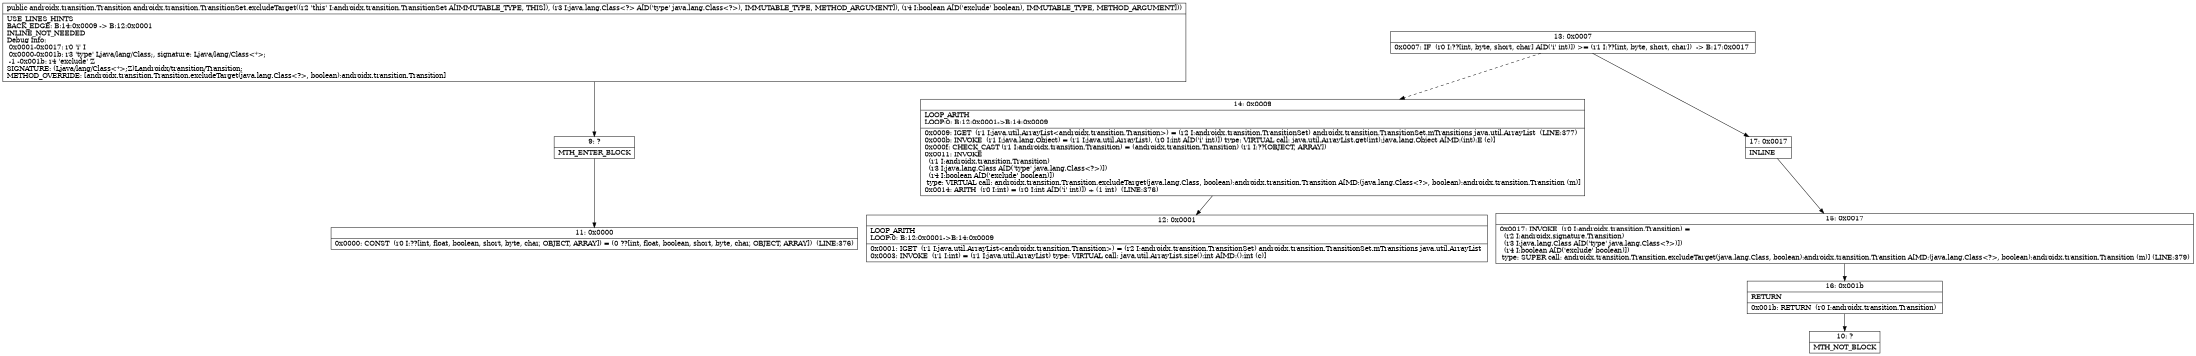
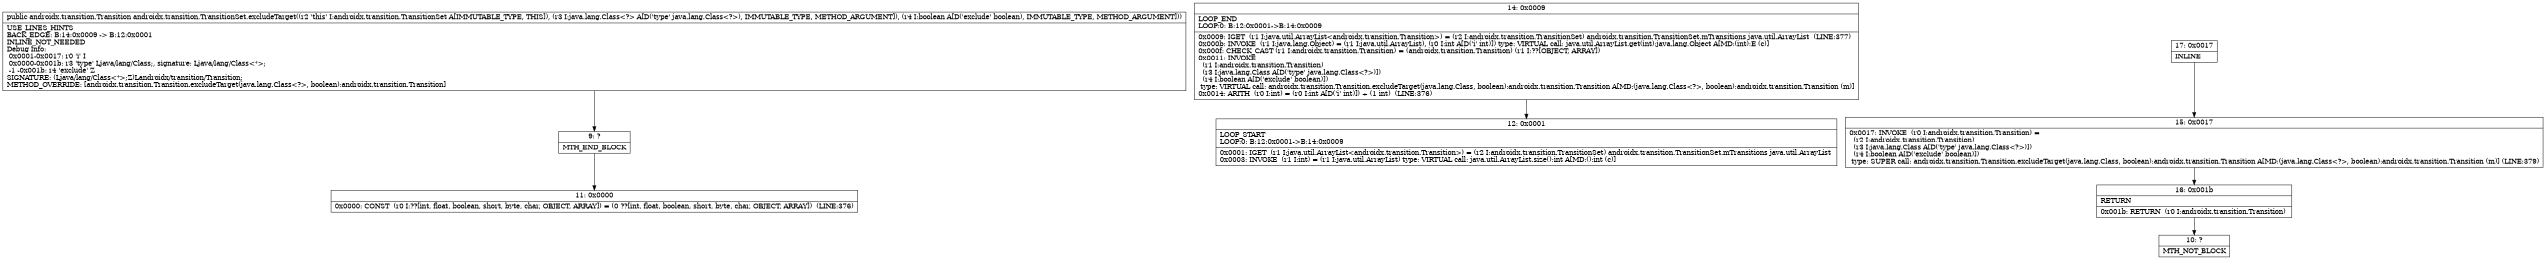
node "13: 0x0007": removed
node "14: 0x0009": text "LOOP_ARITH" -> "LOOP_END"
node "9: ?": text "MTH_ENTER_BLOCK" -> "MTH_END_BLOCK"
node "12: 0x0001": text "LOOP_ARITH" -> "LOOP_START"
node "15: 0x0017": text "(r2 I:androidx.signature.Transition)" -> "(r2 I:androidx.transition.Transition)"
